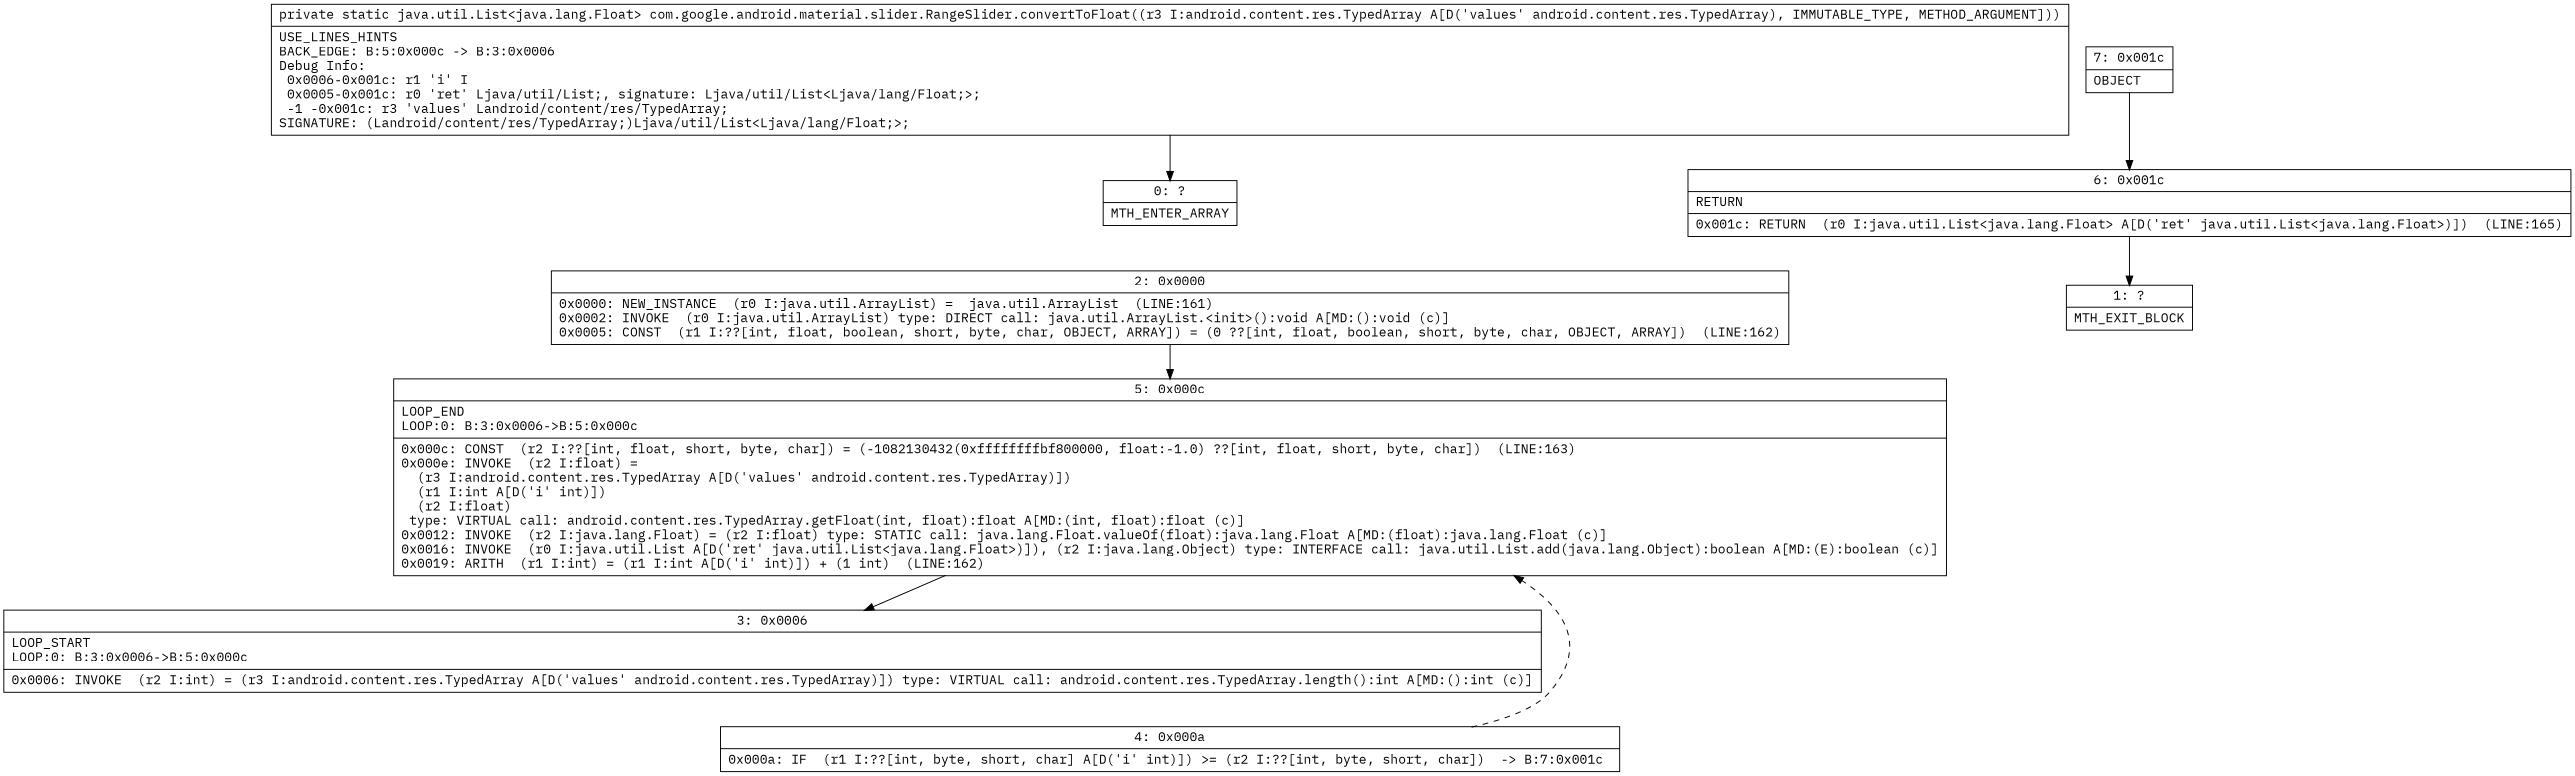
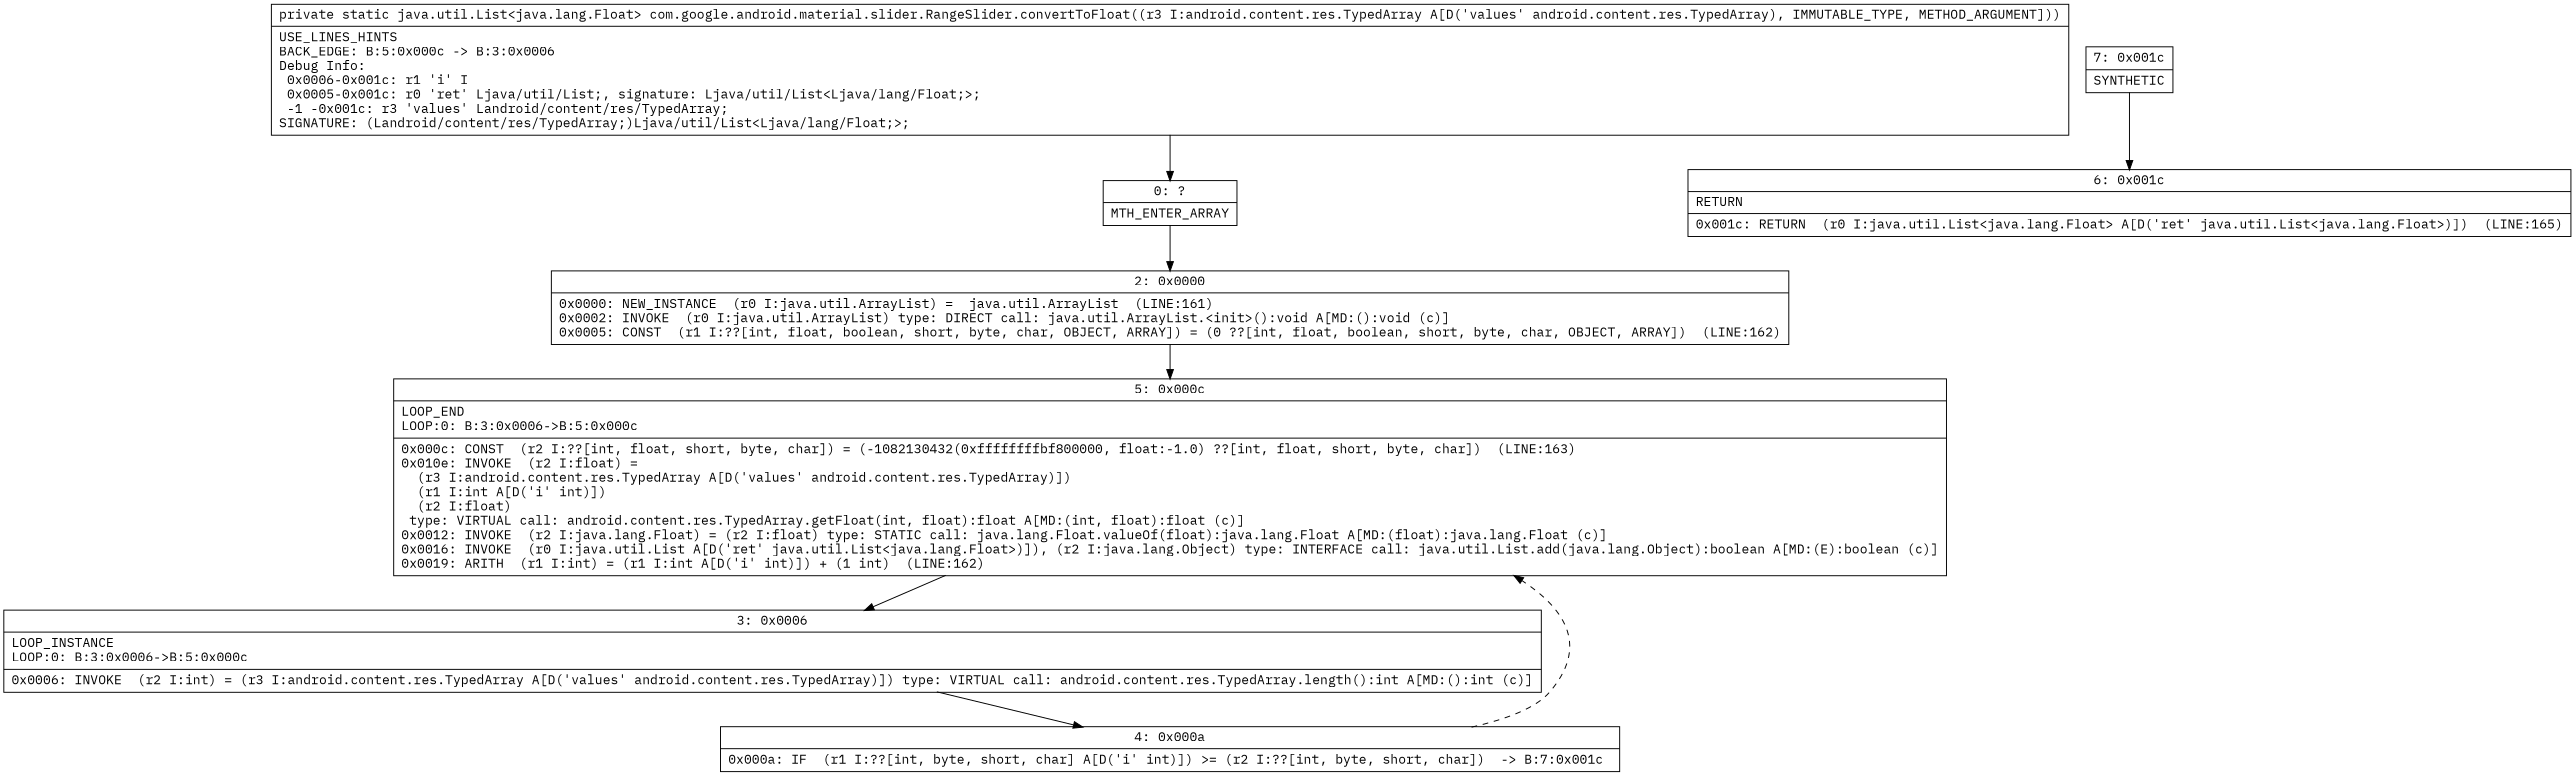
node "7: 0x001c": text "OBJECT" -> "SYNTHETIC"
edge "0: ?" -> "2: 0x0000": added
node "1: ?": removed
node "5: 0x000c": text "0x000e: INVOKE  (r2 I:float) =" -> "0x010e: INVOKE  (r2 I:float) ="
node "3: 0x0006": text "LOOP_START" -> "LOOP_INSTANCE"
edge "3: 0x0006" -> "4: 0x000a": added
